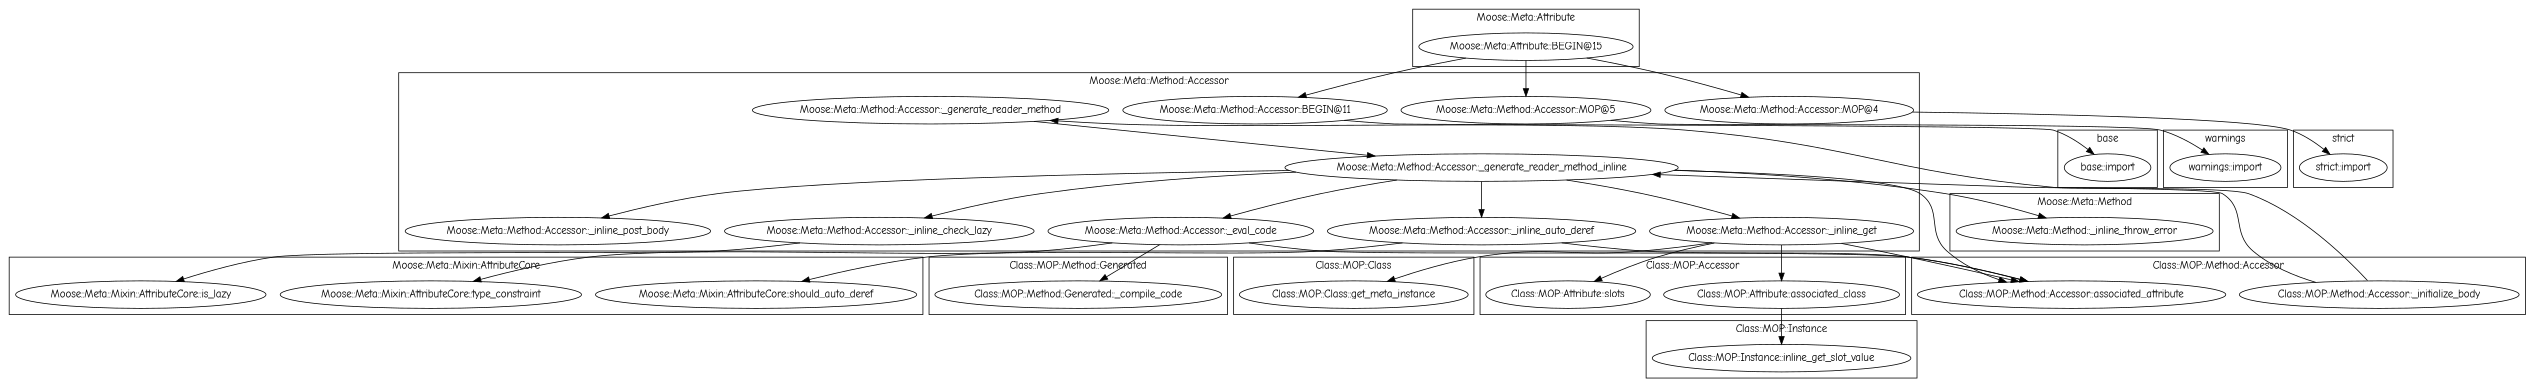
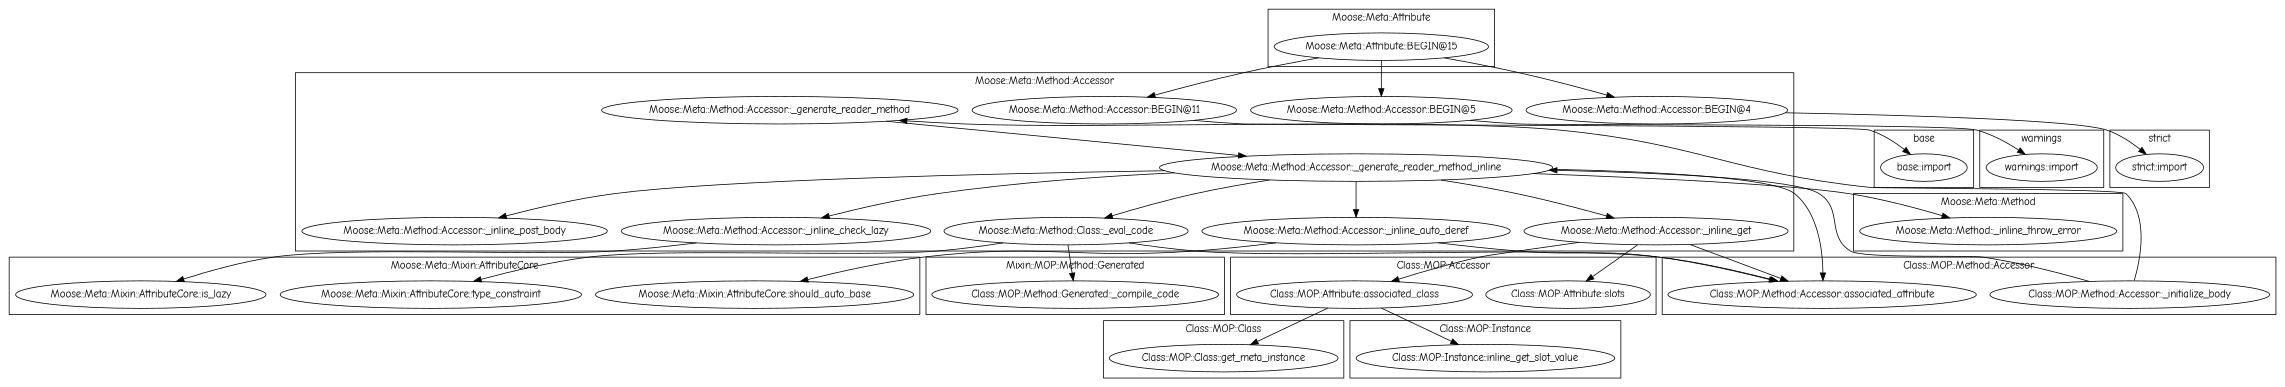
node "Moose::Meta::Method::Accessor::MOP@5": label "Moose::Meta::Method::Accessor::MOP@5" -> "Moose::Meta::Method::Accessor::BEGIN@5"
node "Moose::Meta::Method::Accessor::MOP@4": label "Moose::Meta::Method::Accessor::MOP@4" -> "Moose::Meta::Method::Accessor::BEGIN@4"
node "Moose::Meta::Method::Accessor::_eval_code": label "Moose::Meta::Method::Accessor::_eval_code" -> "Moose::Meta::Method::Class::_eval_code"
edge "Moose::Meta::Method::Accessor::_inline_get" -> "Class::MOP::Class::get_meta_instance": now "Class::MOP::Attribute::associated_class" -> "Class::MOP::Class::get_meta_instance"
cluster "Class::MOP::Method::Generated": label "Class::MOP::Method::Generated" -> "Mixin::MOP::Method::Generated"
node "Moose::Meta::Mixin::AttributeCore::should_auto_deref": label "Moose::Meta::Mixin::AttributeCore::should_auto_deref" -> "Moose::Meta::Mixin::AttributeCore::should_auto_base"
